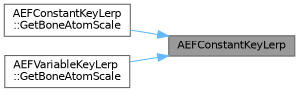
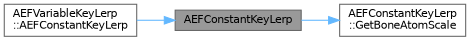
edge "AEFConstantKeyLerp ::GetBoneAtomScale" -> "AEFConstantKeyLerp": reversed
node "AEFVariableKeyLerp ::GetBoneAtomScale": label "AEFVariableKeyLerp ::GetBoneAtomScale" -> "AEFVariableKeyLerp ::AEFConstantKeyLerp"
